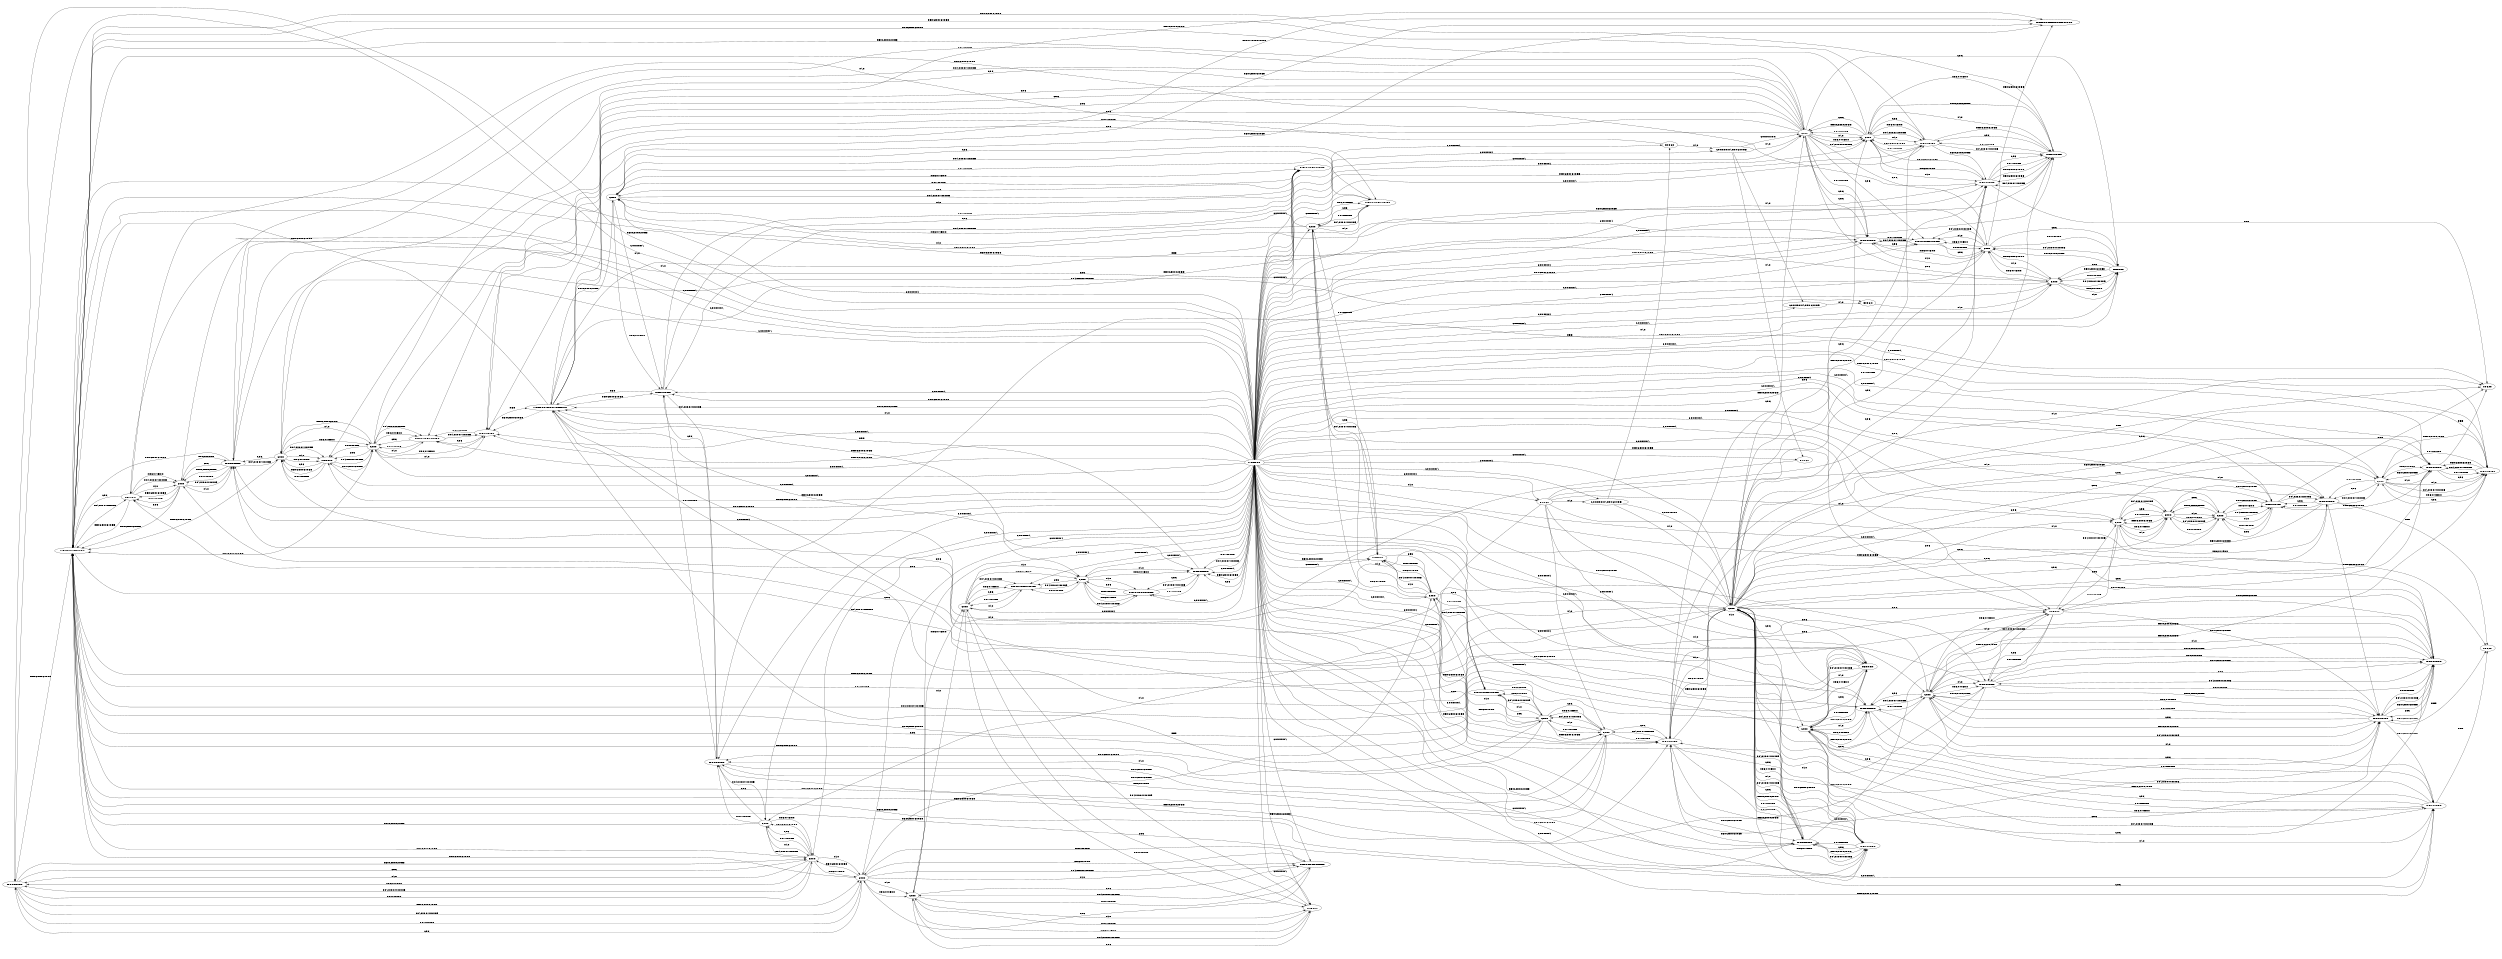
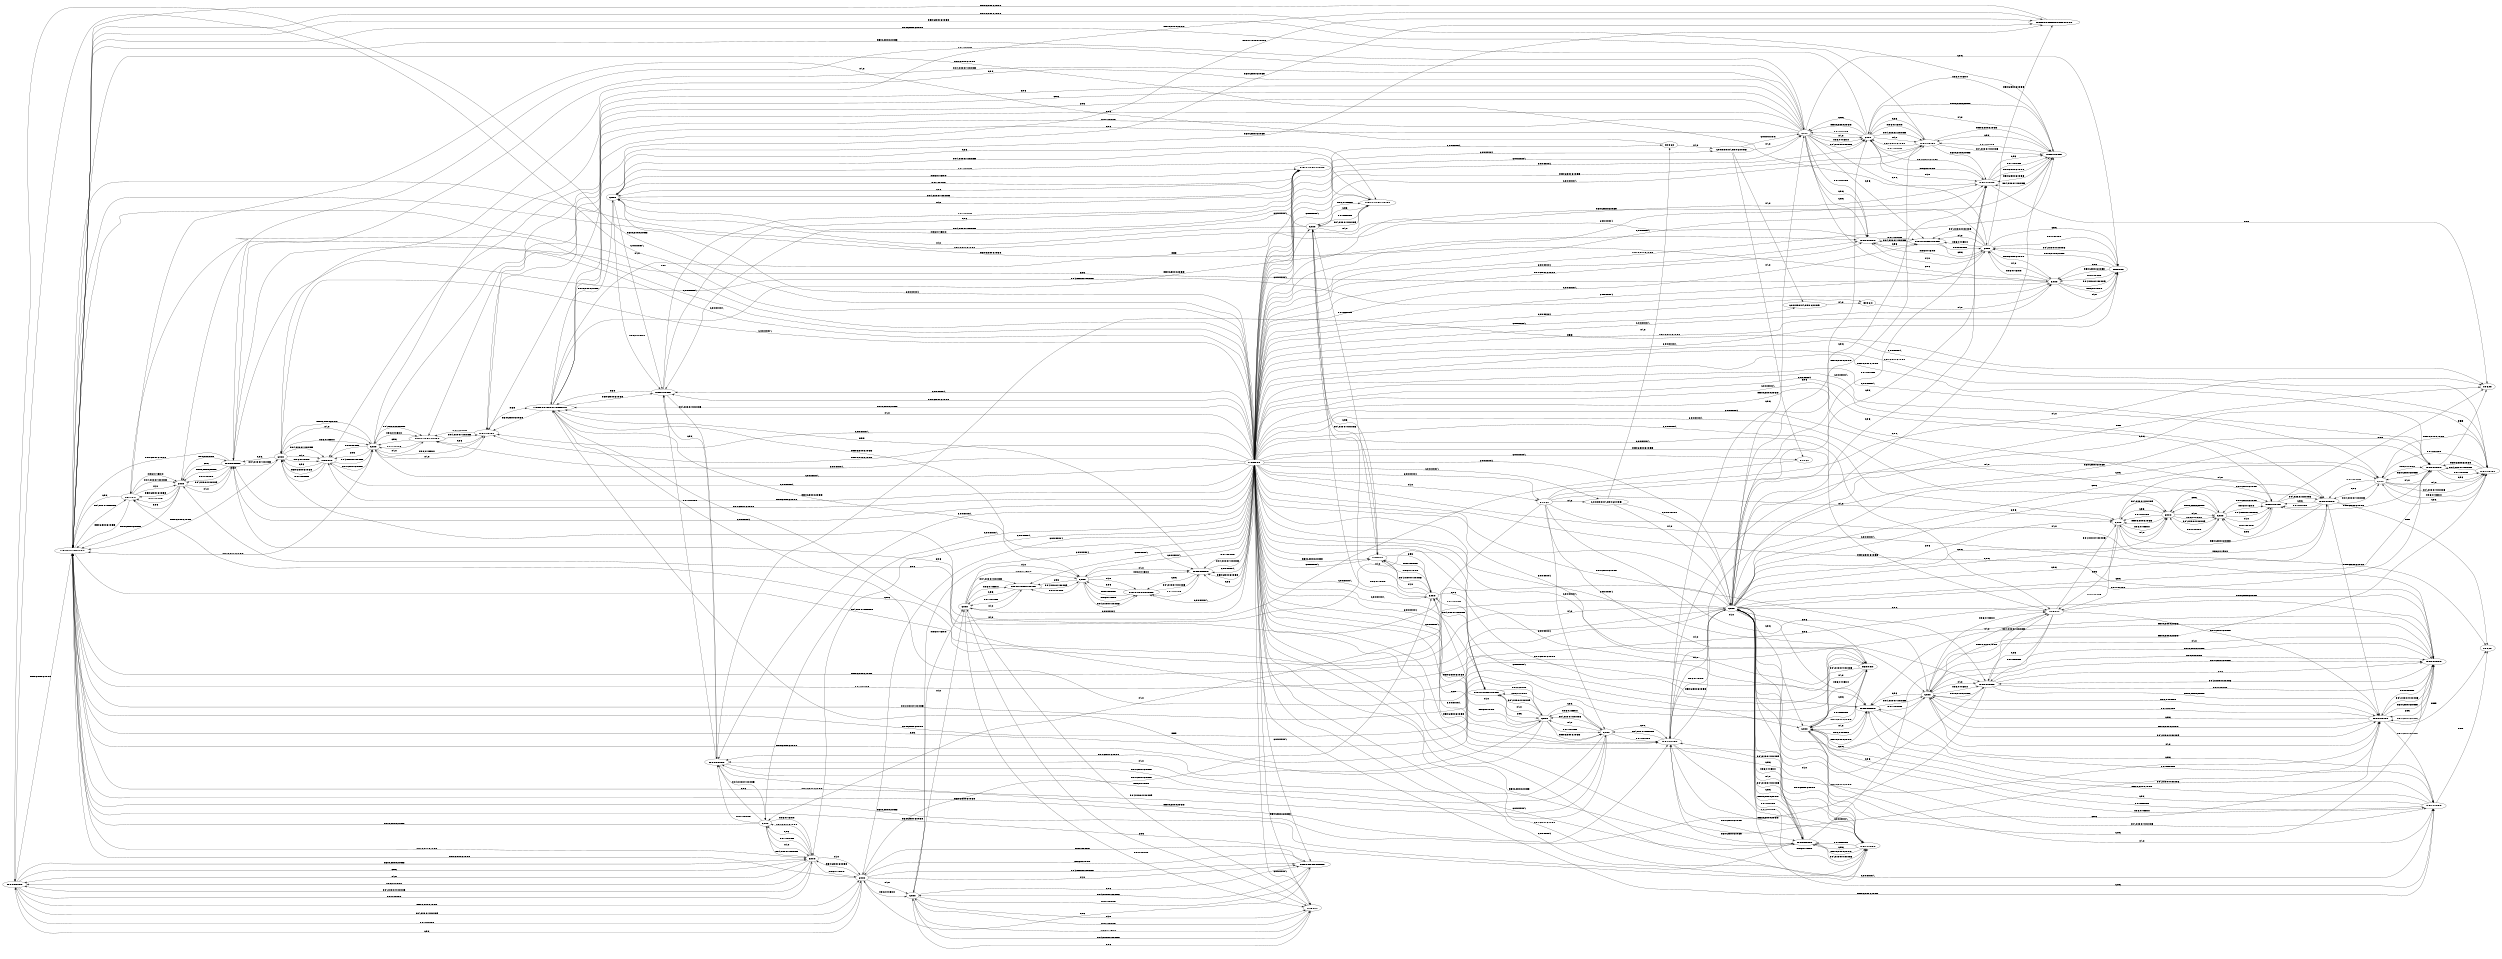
edge "METHOD_PARAMETER_IN" -> "METHOD_RETURN": now "METHOD_PARAMETER_OUT" -> "METHOD_RETURN"
edge "METHOD" -> "METHOD_RETURN": label "AST" -> "REF"
